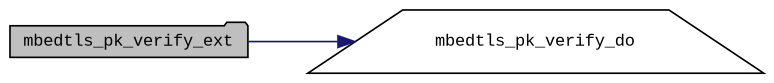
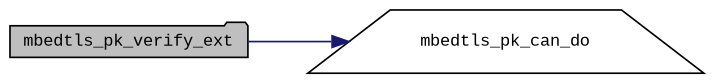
node "mbedtls_pk_verify_do": label "mbedtls_pk_verify_do" -> "mbedtls_pk_can_do"
